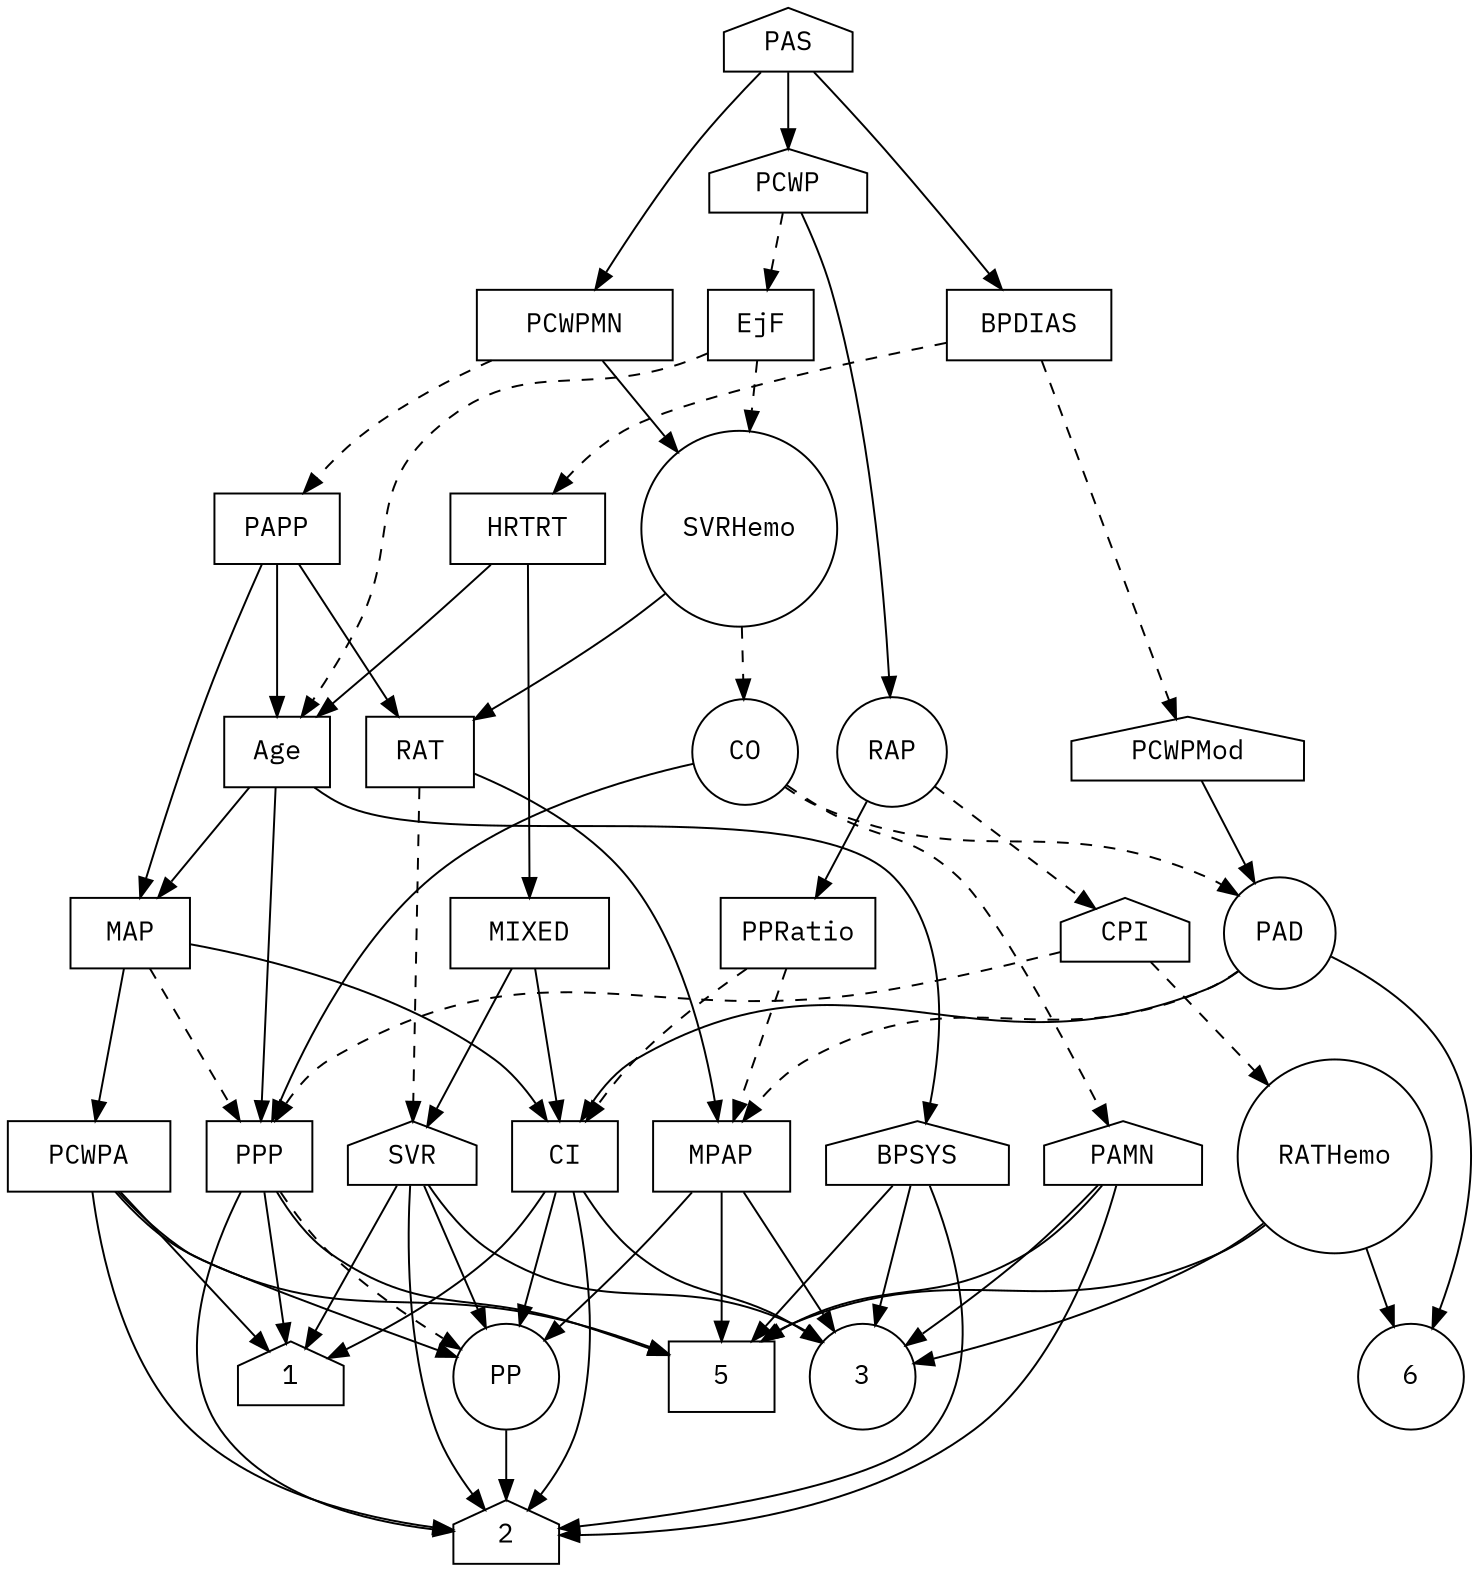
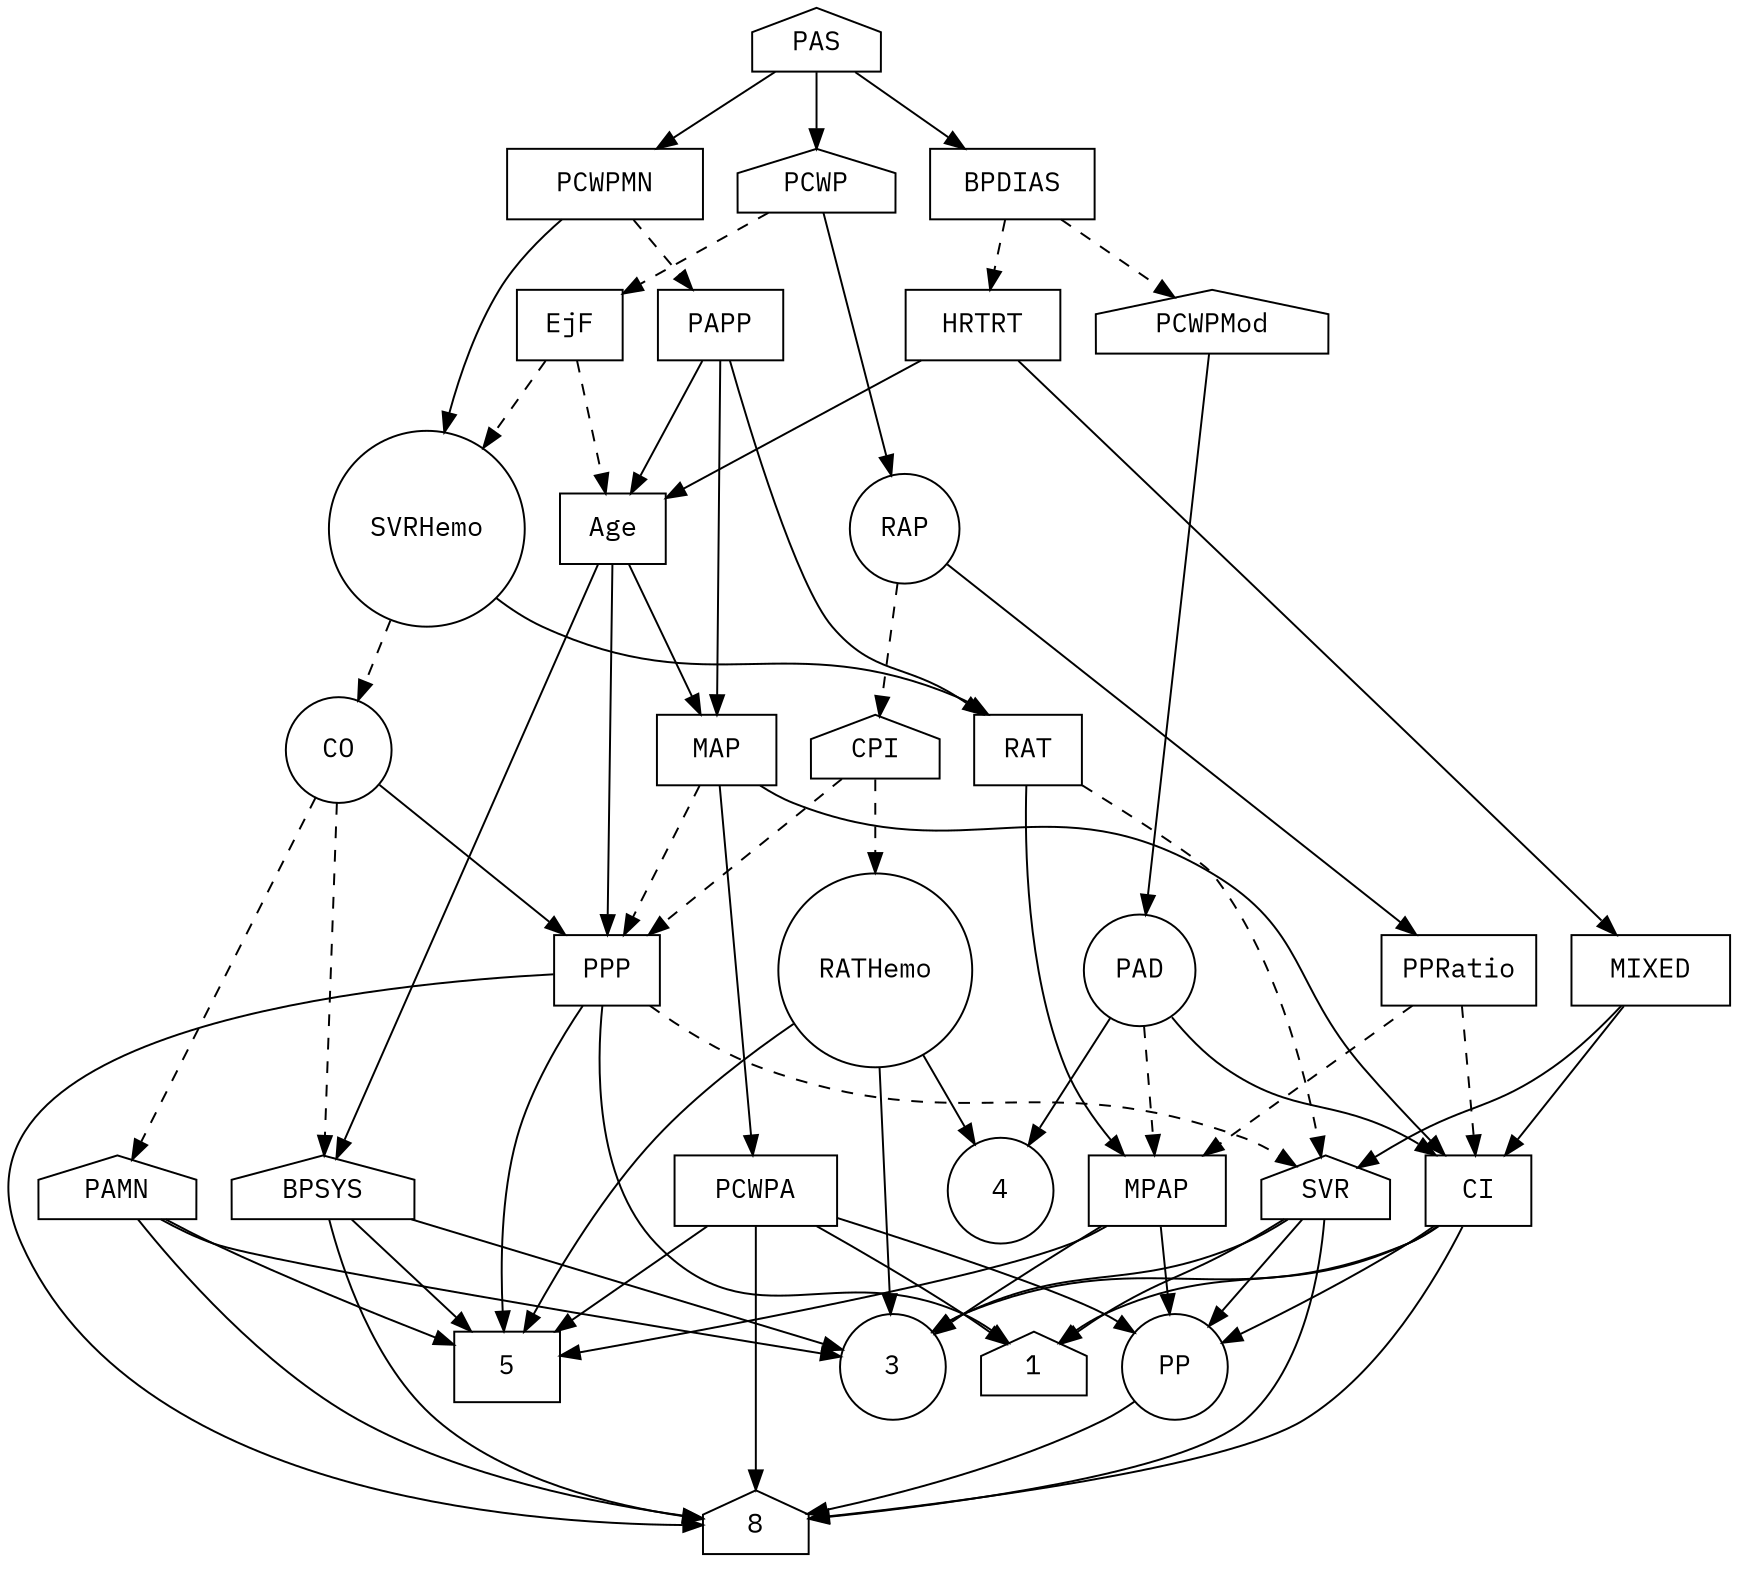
edge "CO" -> "PAD": now "CO" -> "BPSYS"
edge "PPP" -> "PP": now "PPP" -> "SVR"
node "6": label "6" -> "4"
node "2": label "2" -> "8"
